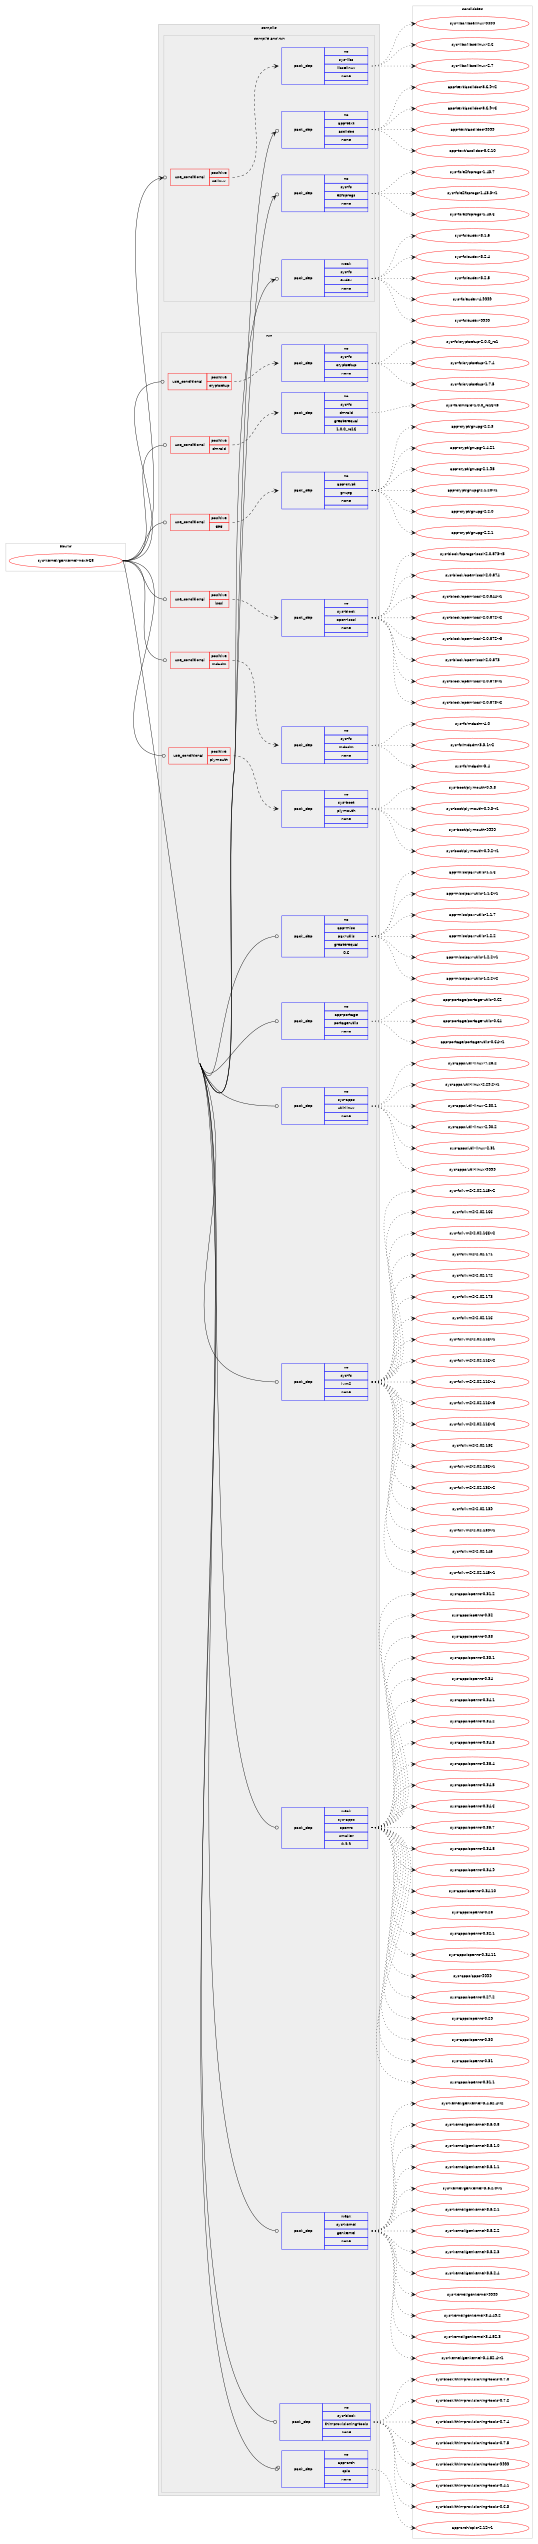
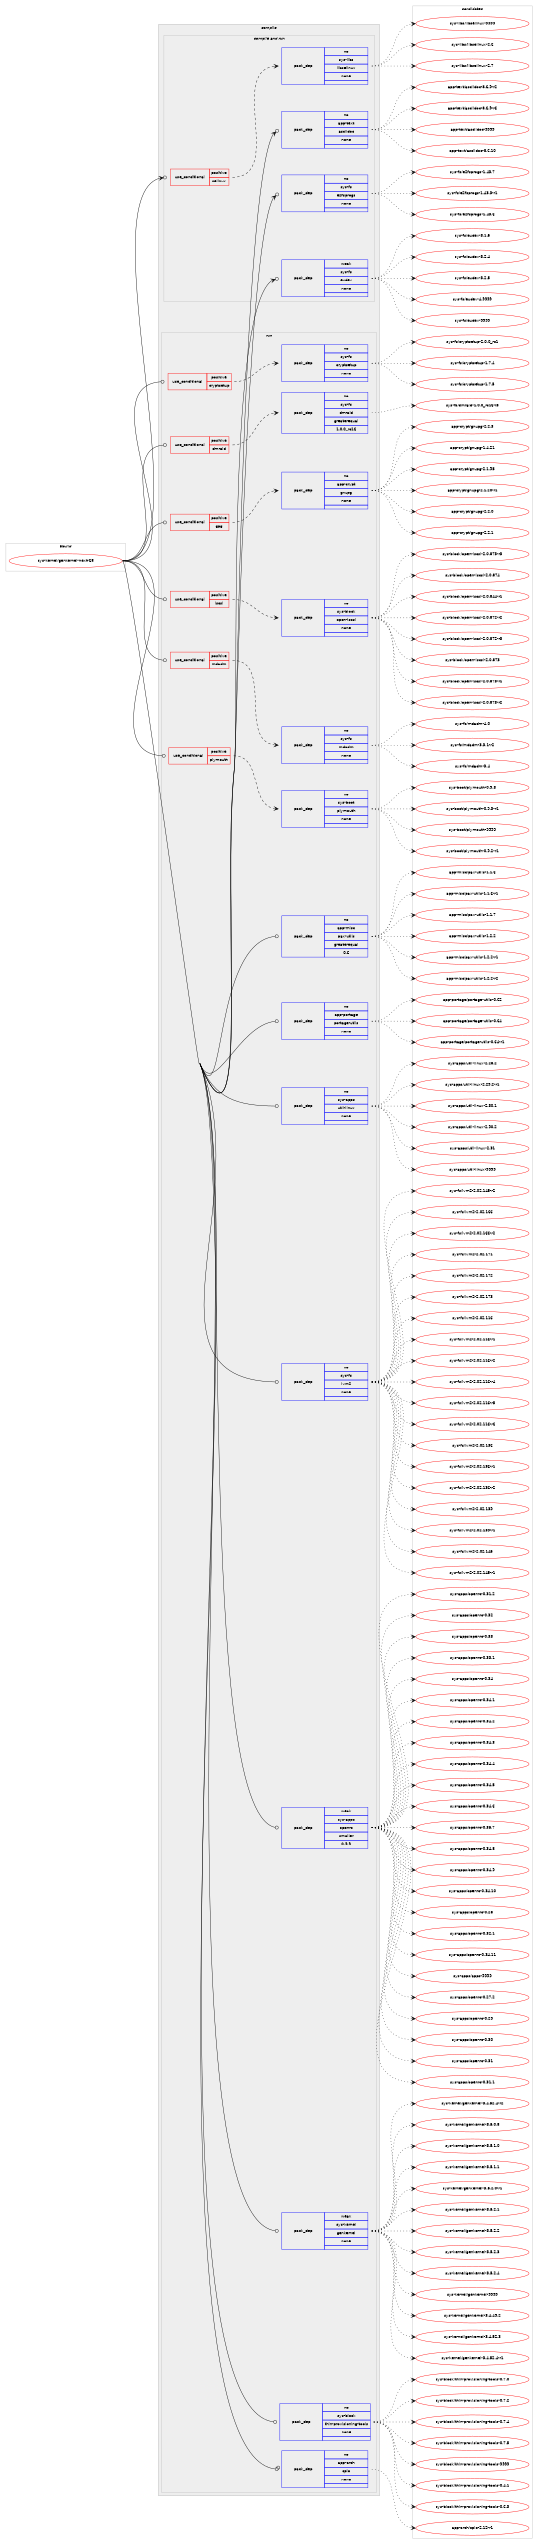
node "sys-block/fsprogs-iscsi-2.0.873-r3": label "sys-block/fsprogs-iscsi-2.0.873-r3" -> "sys-block/open-iscsi-2.0.873-r3"
node "sys-apps/util-linux-7.28.2": label "sys-apps/util-linux-7.28.2" -> "sys-apps/util-linux-2.28.2"
node "sys-apps/openrc-0.38.4": label "sys-apps/openrc-0.38.4" -> "sys-apps/openrc-0.34.4"
